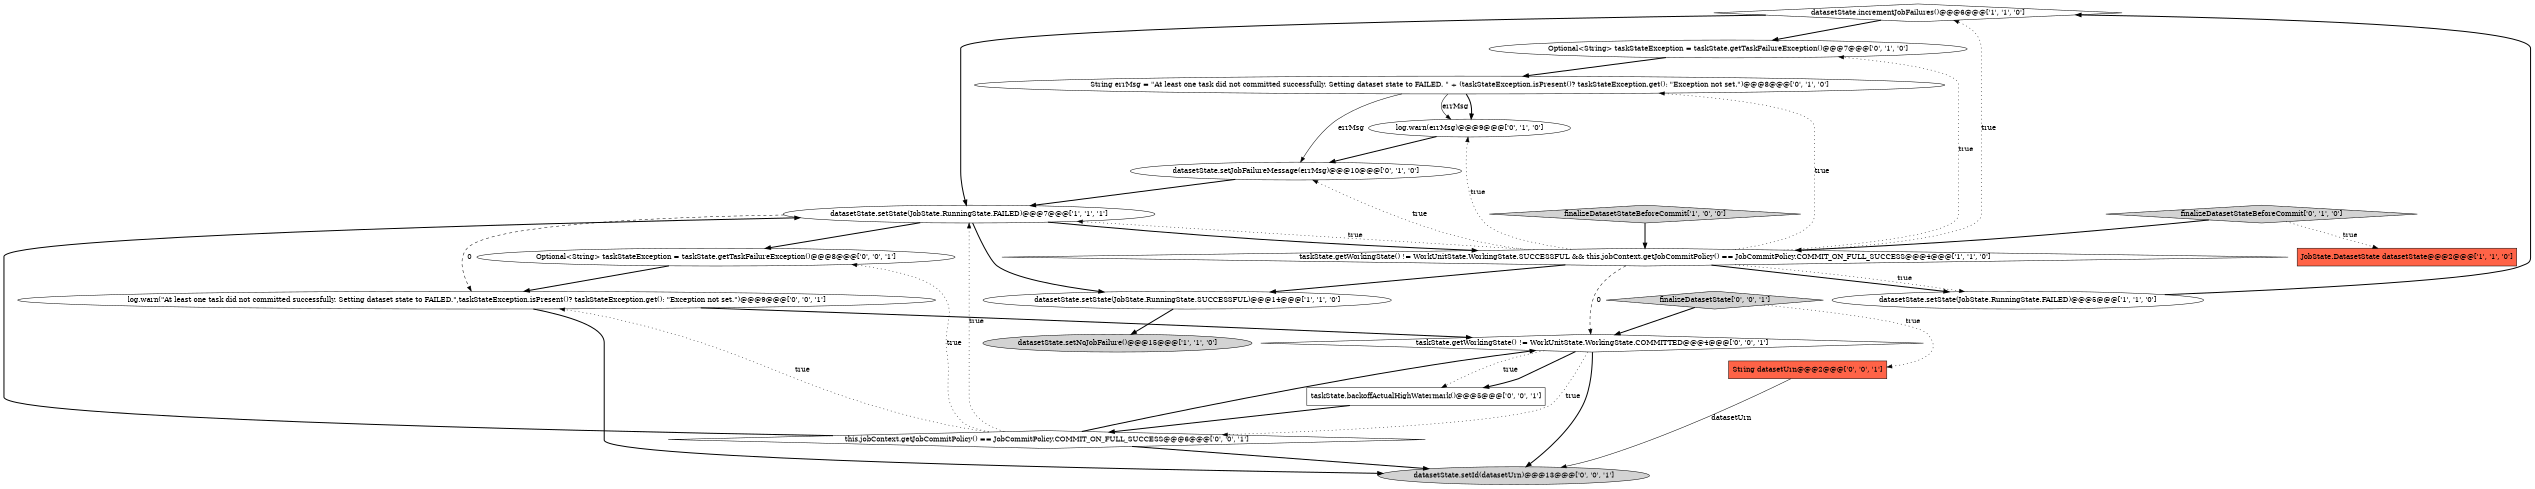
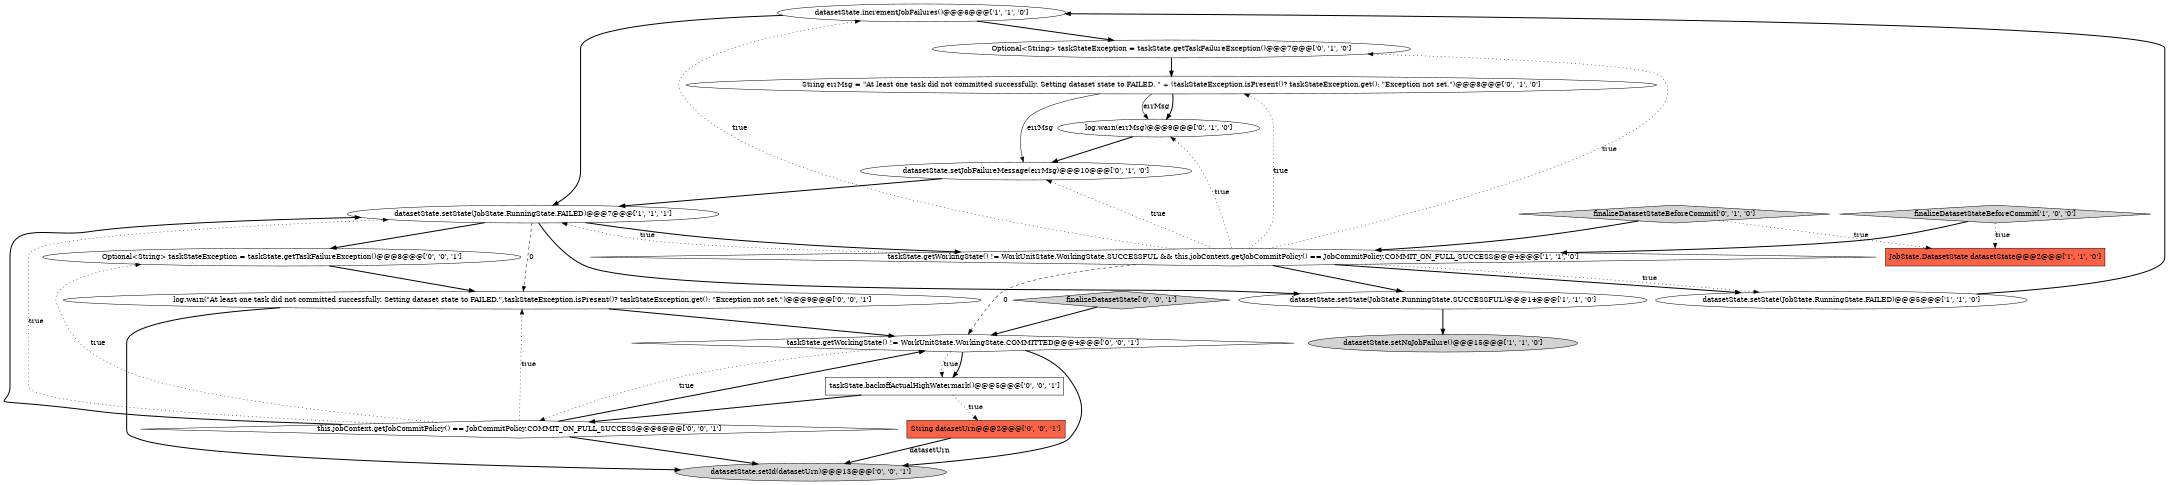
node "datasetState.incrementJobFailures()@@@6@@@['1', '1', '0']": shape diamond -> ellipse
edge "finalizeDatasetStateBeforeCommit['1', '0', '0']" -> "JobState.DatasetState datasetState@@@2@@@['1', '1', '0']": added, label "true"
edge "finalizeDatasetState['0', '0', '1']" -> "String datasetUrn@@@2@@@['0', '0', '1']": now "taskState.backoffActualHighWatermark()@@@5@@@['0', '0', '1']" -> "String datasetUrn@@@2@@@['0', '0', '1']"
edge "String datasetUrn@@@2@@@['0', '0', '1']" -> "datasetState.setId(datasetUrn)@@@13@@@['0', '0', '1']": style solid -> bold
